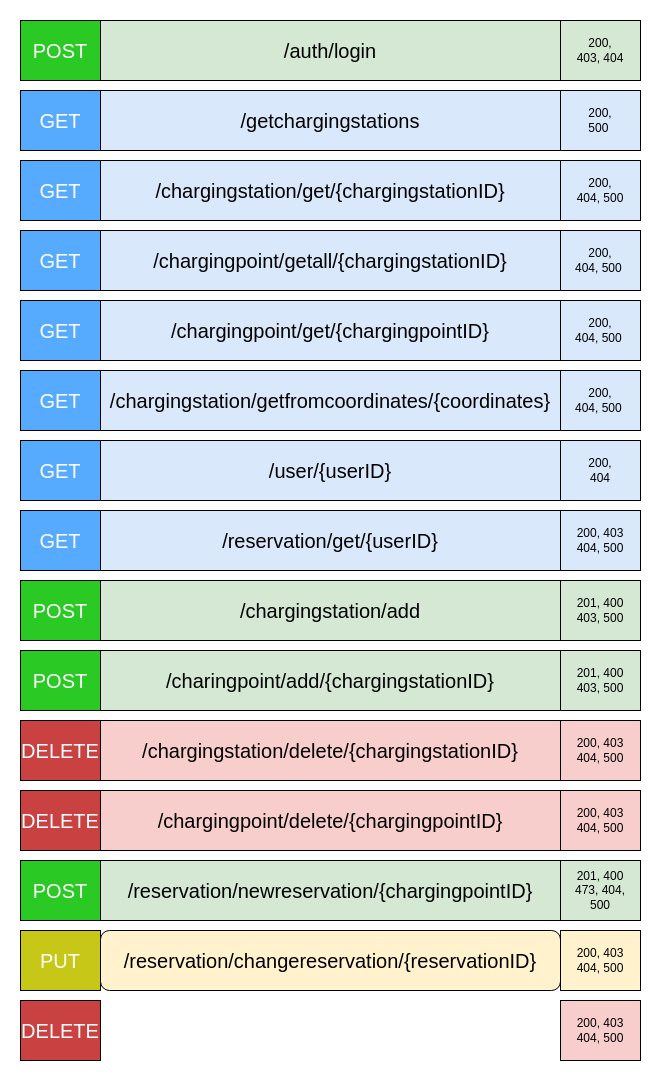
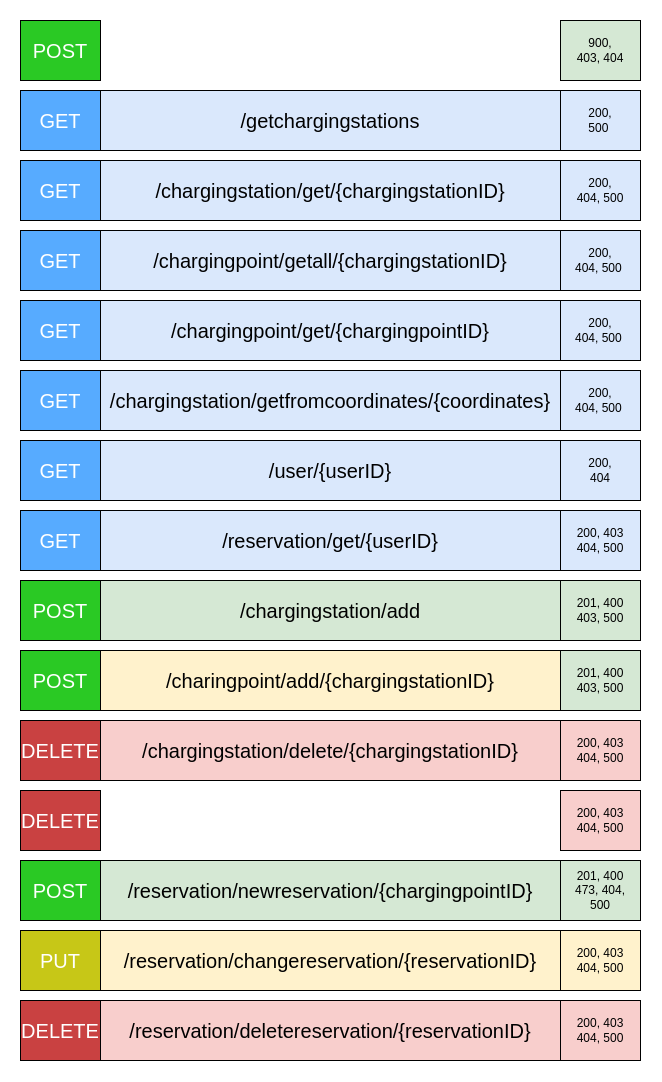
node "/auth/login": removed
node "200, 403, 404": label "200, 403, 404" -> "900, 403, 404"
node "/charingpoint/add/{chargingstationID}": fillcolor #d5e8d4 -> #fff2cc
node "/chargingpoint/delete/{chargingpointID}": removed
node "/reservation/changereservation/{reservationID}": shape rounded rectangle -> rectangle
node "/reservation/deletereservation/{reservationID}": added
